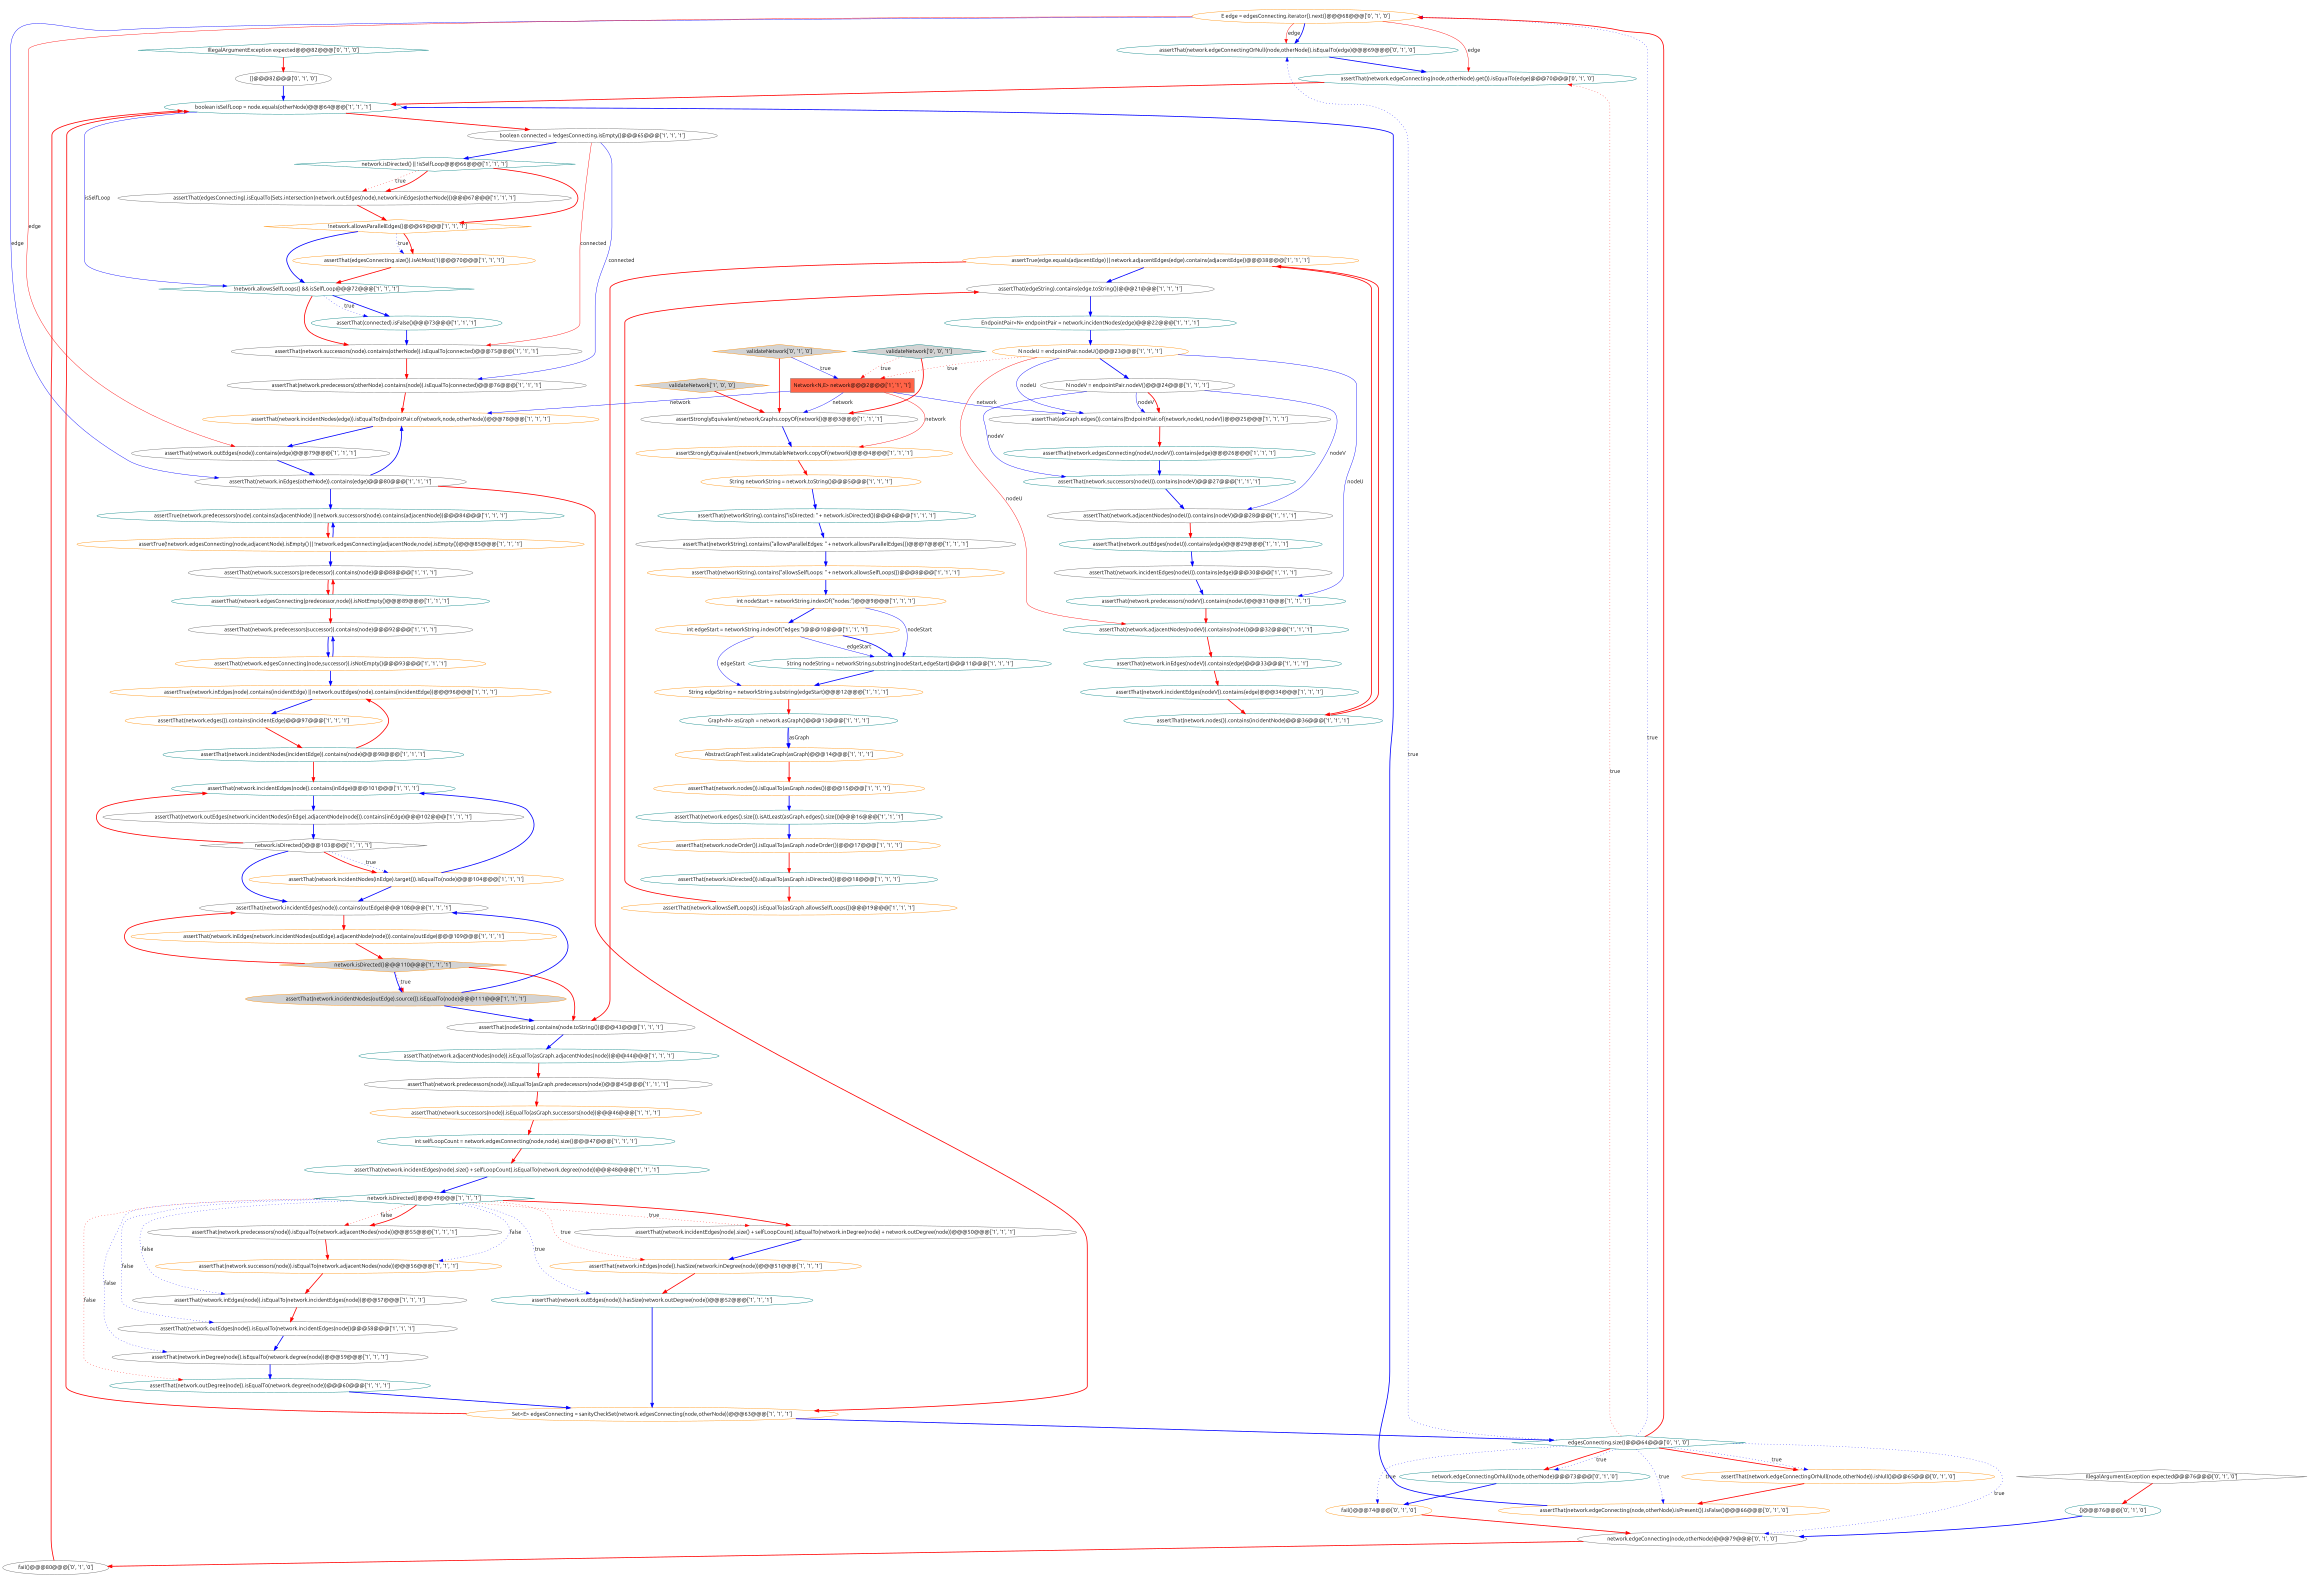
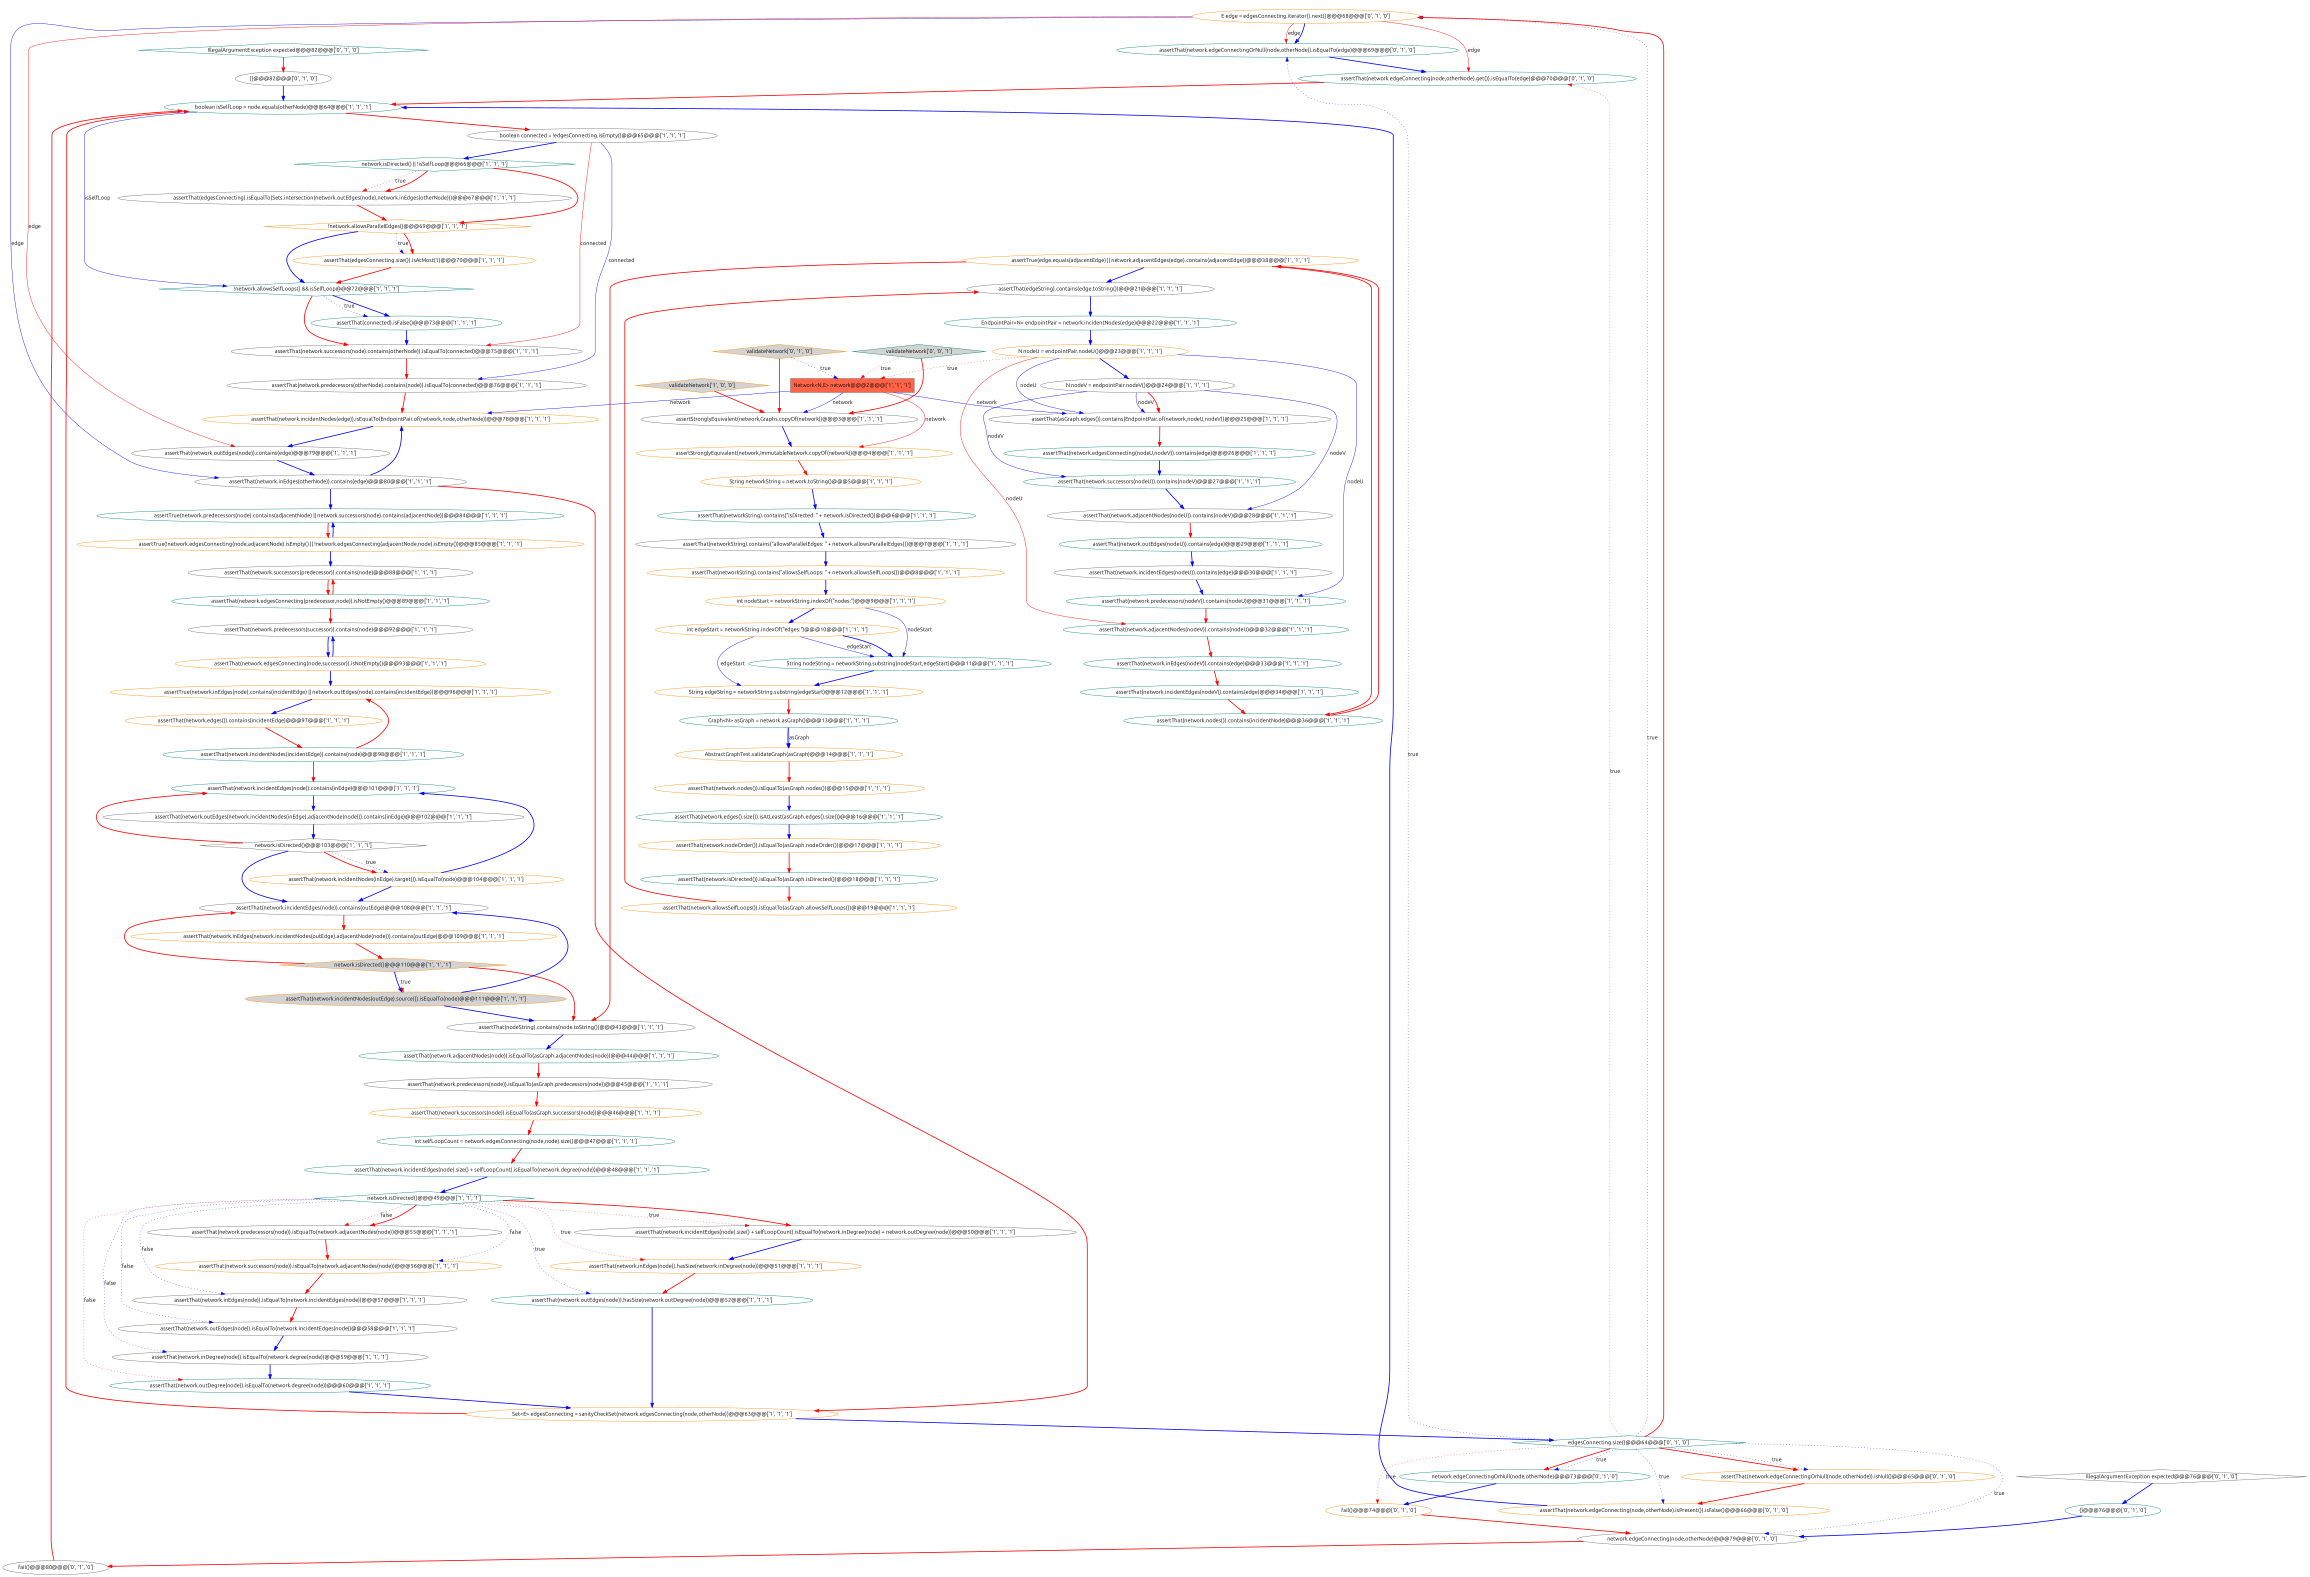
edge "validateNetwork['0', '1', '0']" -> "Network<N,E> network@@@2@@@['1', '1', '1']": style solid -> dotted
edge "edgesConnecting.size()@@@64@@@['0', '1', '0']" -> "fail()@@@74@@@['0', '1', '0']": color blue -> red
edge "IllegalArgumentException expected@@@76@@@['0', '1', '0']" -> "{}@@@76@@@['0', '1', '0']": color red -> blue
